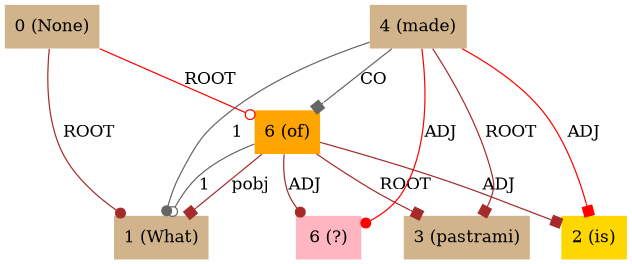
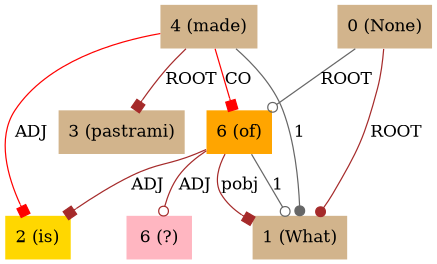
edge "4 (made)" -> "6 (of)": color gray40 -> red
edge "0 (None)" -> "6 (of)": color red -> gray40
edge "4 (made)" -> "6 (?)": removed, label "ADJ"
edge "6 (of)" -> "6 (?)": arrowhead dot -> odot
edge "6 (of)" -> "3 (pastrami)": removed, label "ROOT"
